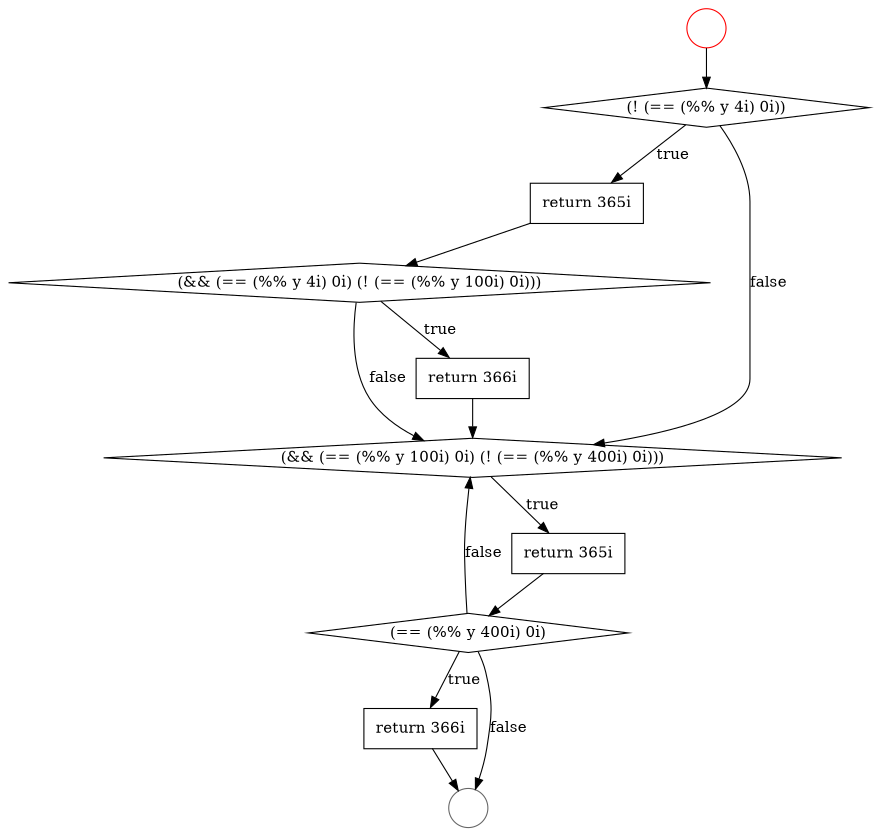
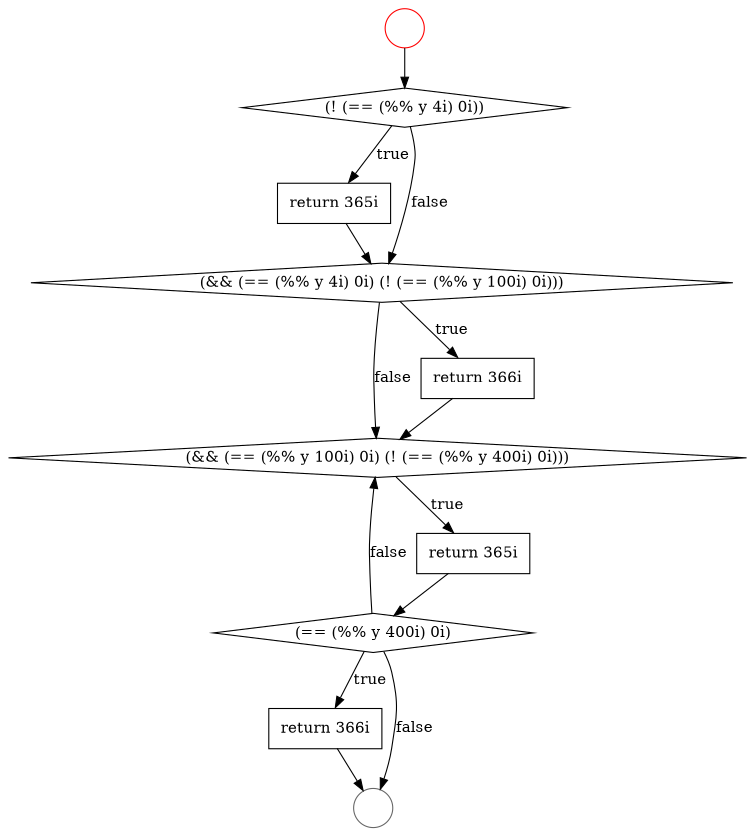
edge "(! (== (%% y 4i) 0i))" -> "(&& (== (%% y 100i) 0i) (! (== (%% y 400i) 0i)))": now "(! (== (%% y 4i) 0i))" -> "(&& (== (%% y 4i) 0i) (! (== (%% y 100i) 0i)))"
